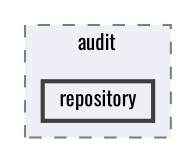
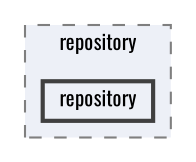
cluster "audit": label "audit" -> "repository"
